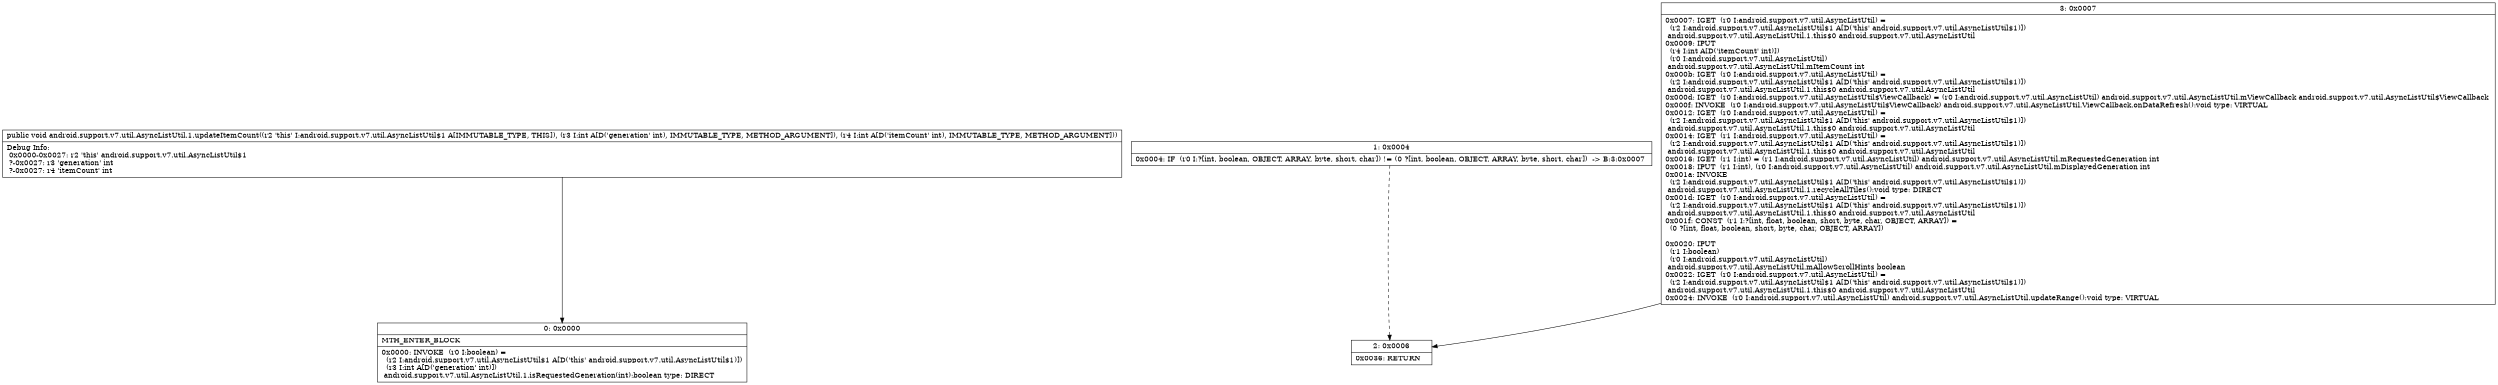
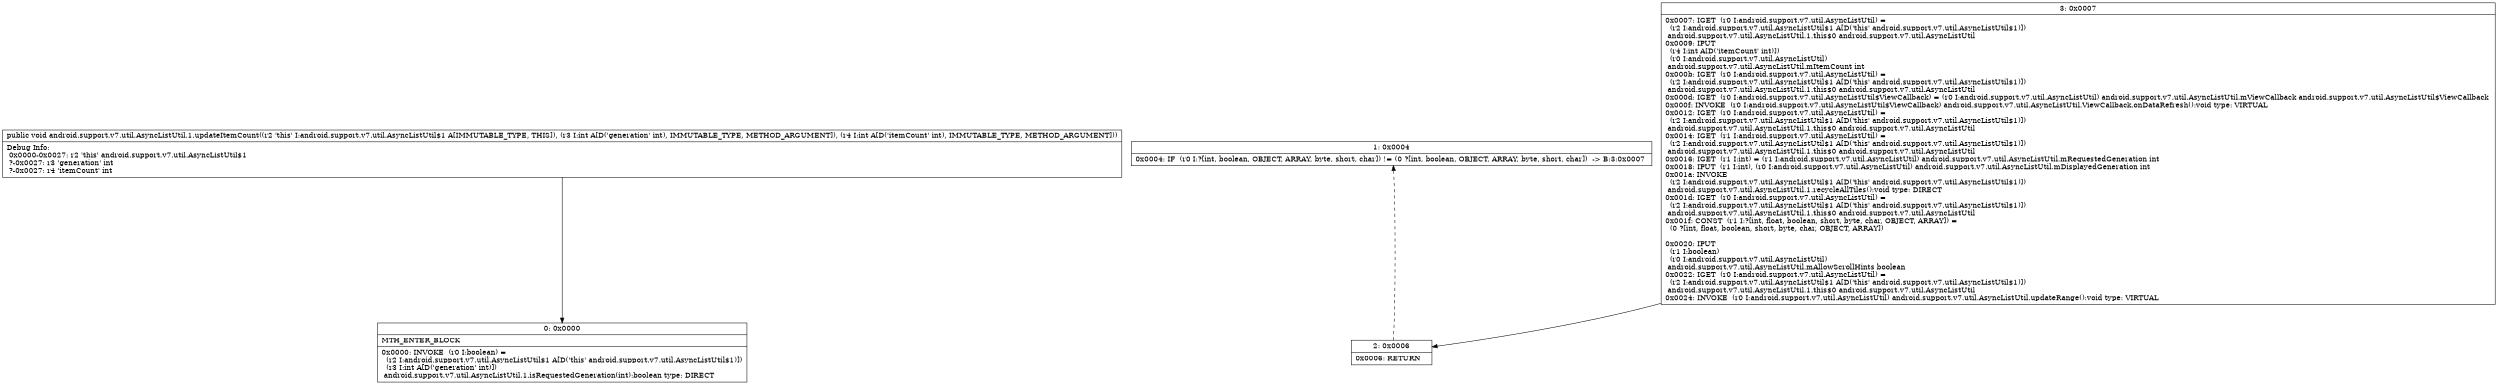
edge "1: 0x0004" -> "2: 0x0006": reversed
node "2: 0x0006": text "0x0036: RETURN" -> "0x0006: RETURN"
